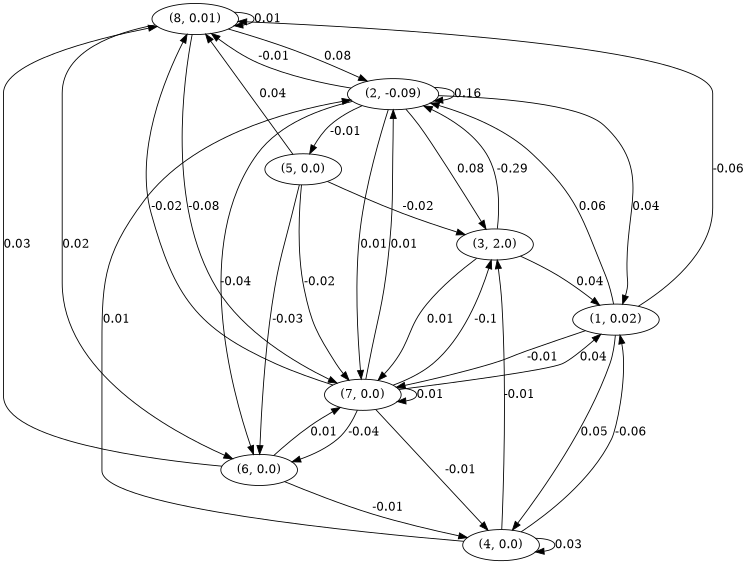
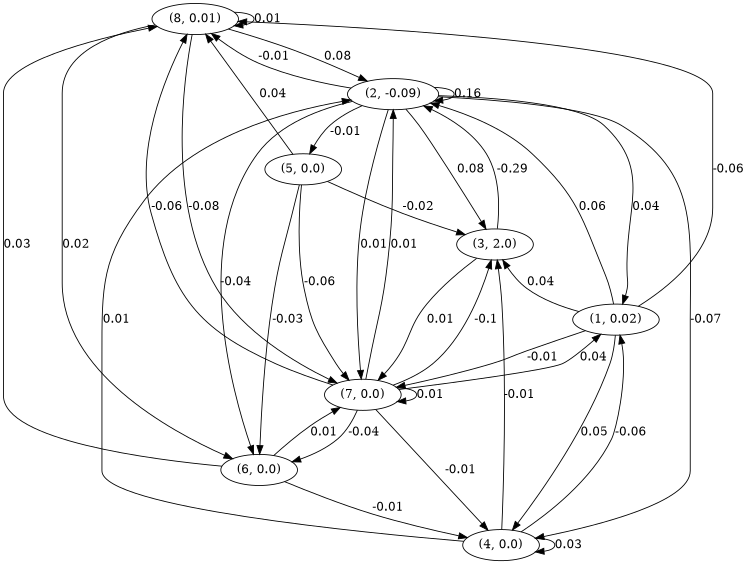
edge "(7, 0.0)" -> "(8, 0.01)": label "-0.02" -> "-0.06"
edge "(2, -0.09)" -> "(4, 0.0)": added, label "-0.07"
edge "(3, 2.0)" -> "(1, 0.02)": reversed
edge "(5, 0.0)" -> "(7, 0.0)": label "-0.02" -> "-0.06"
